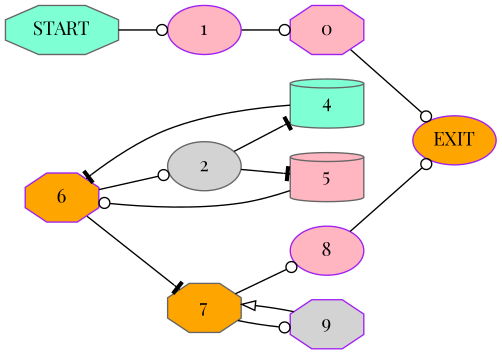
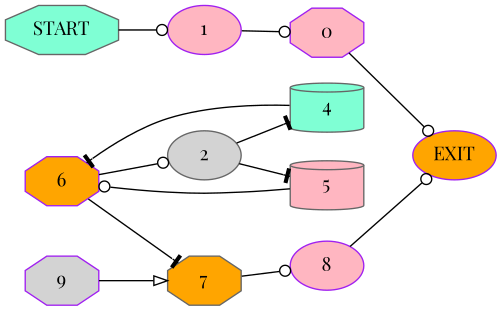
edge "7" -> "9": removed
